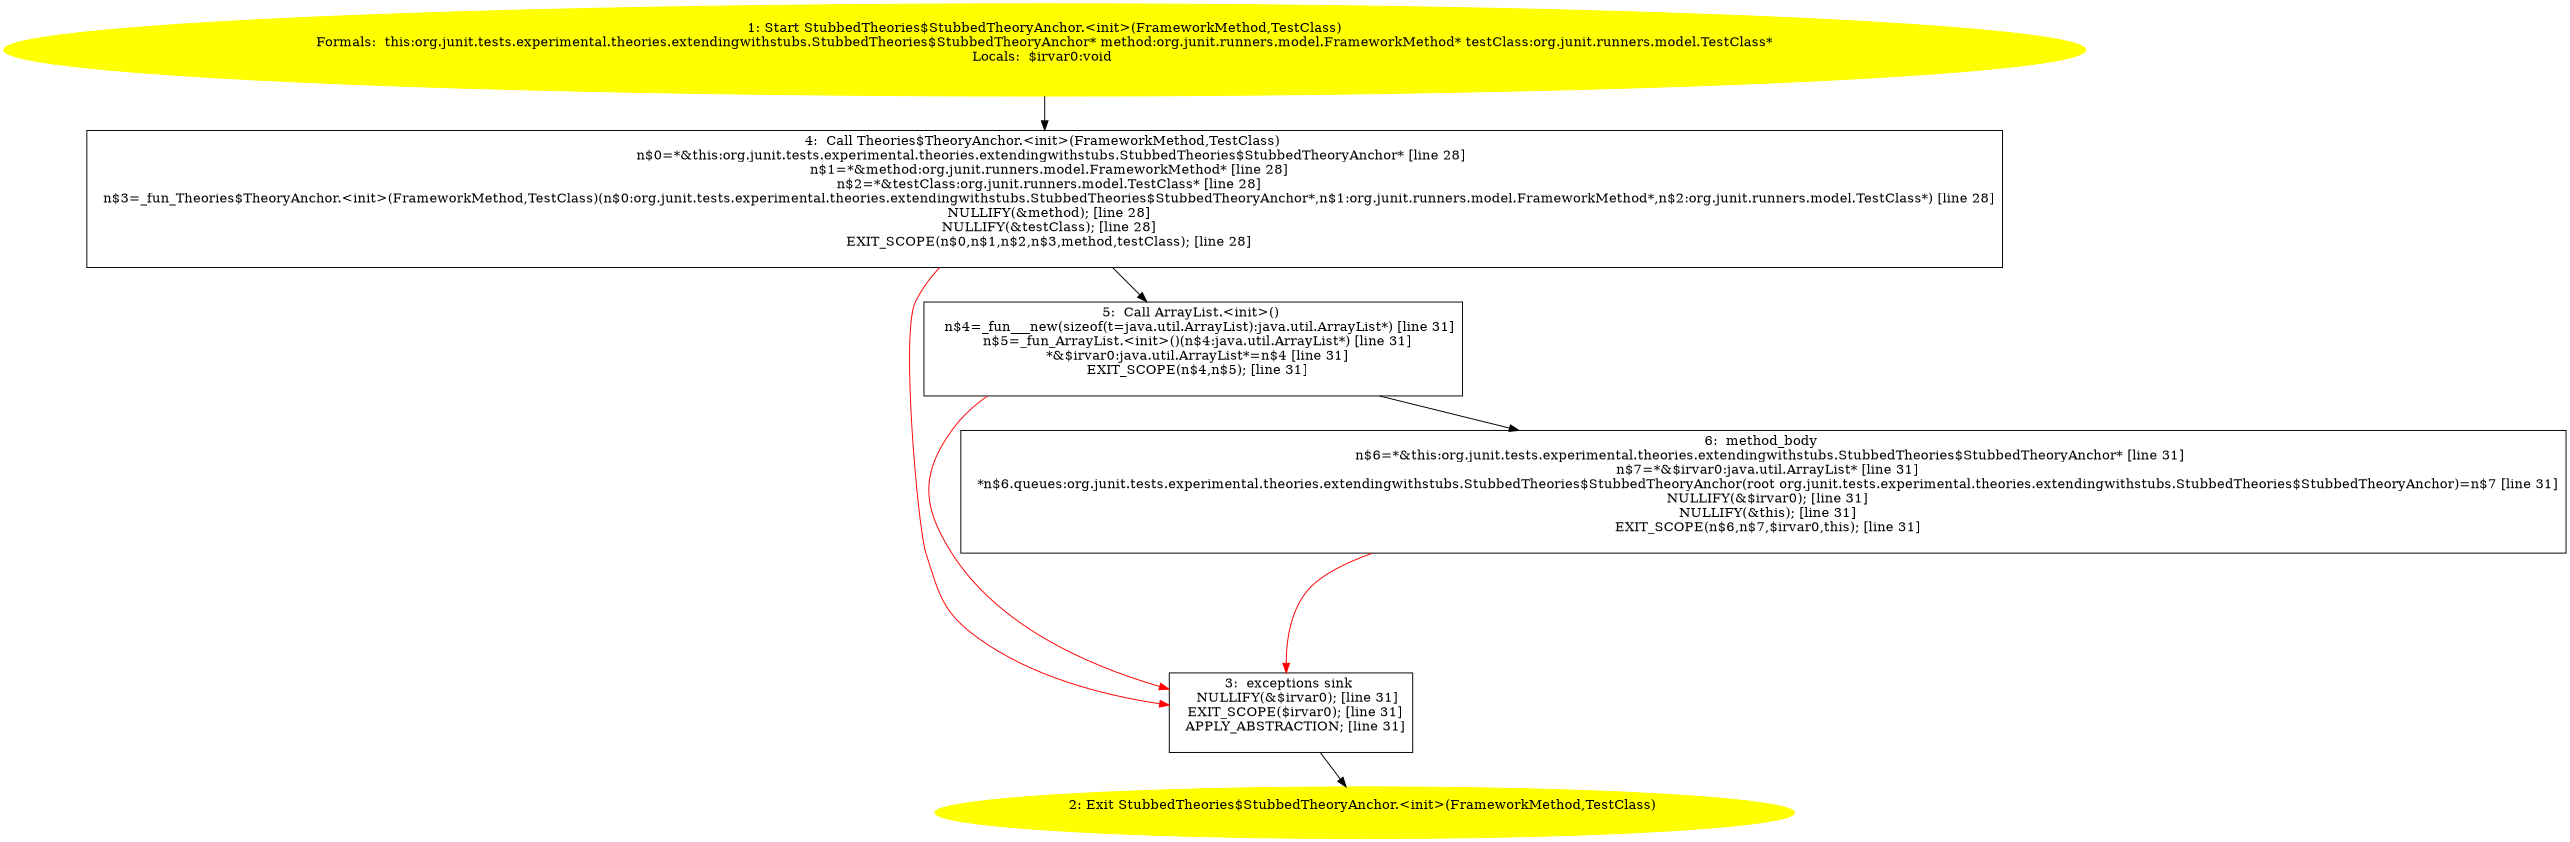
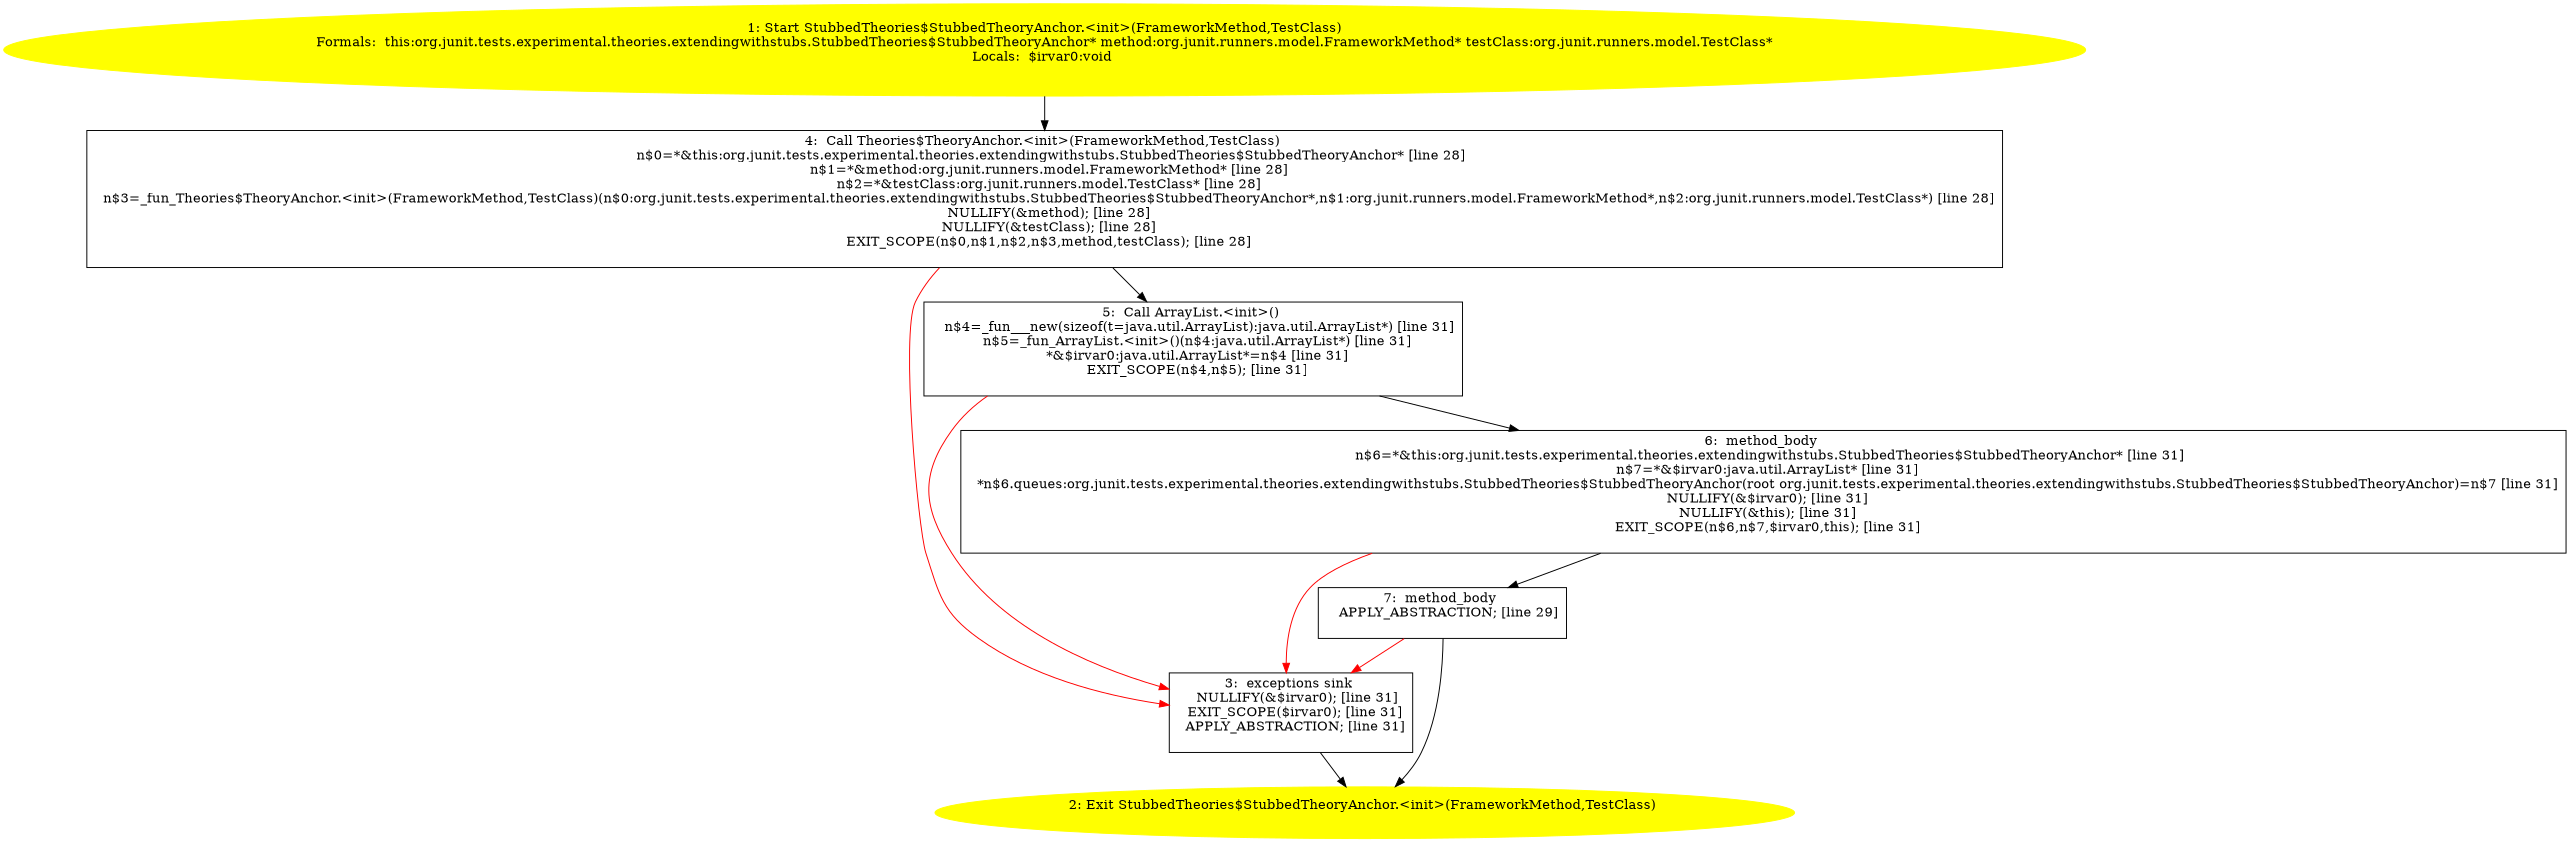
node "7:  method_body APPLY_ABSTRACTION; [line 29]": added
